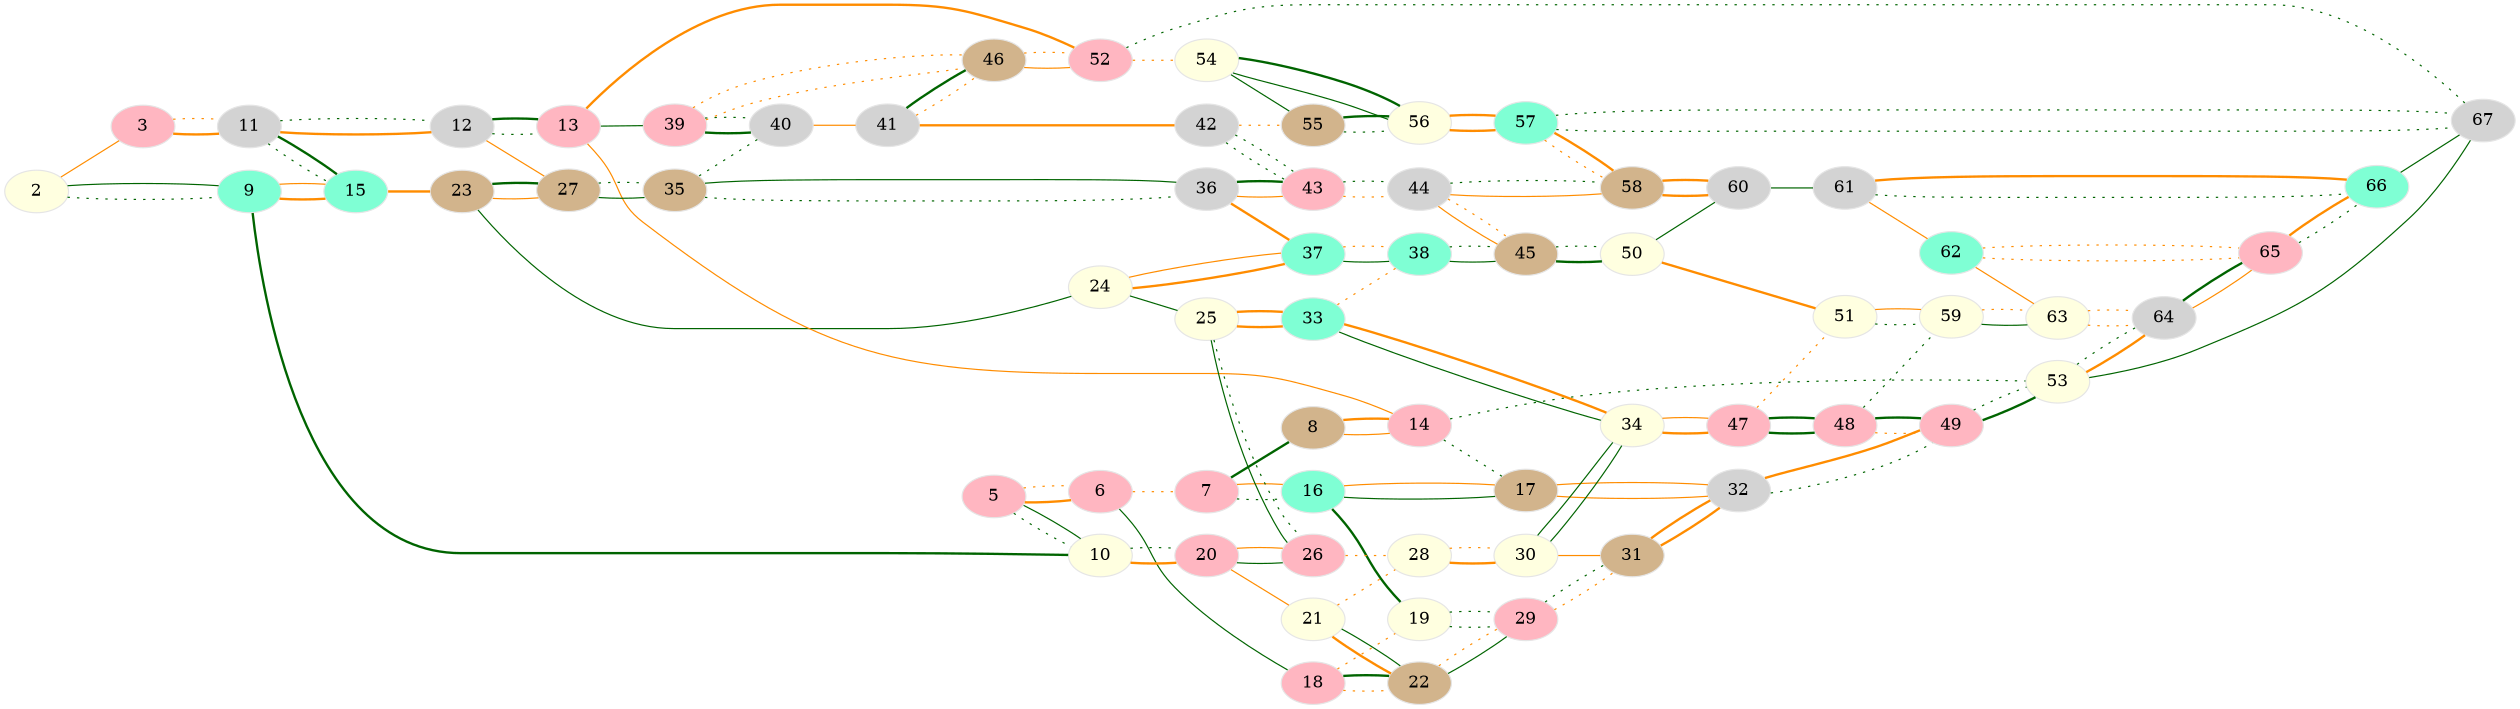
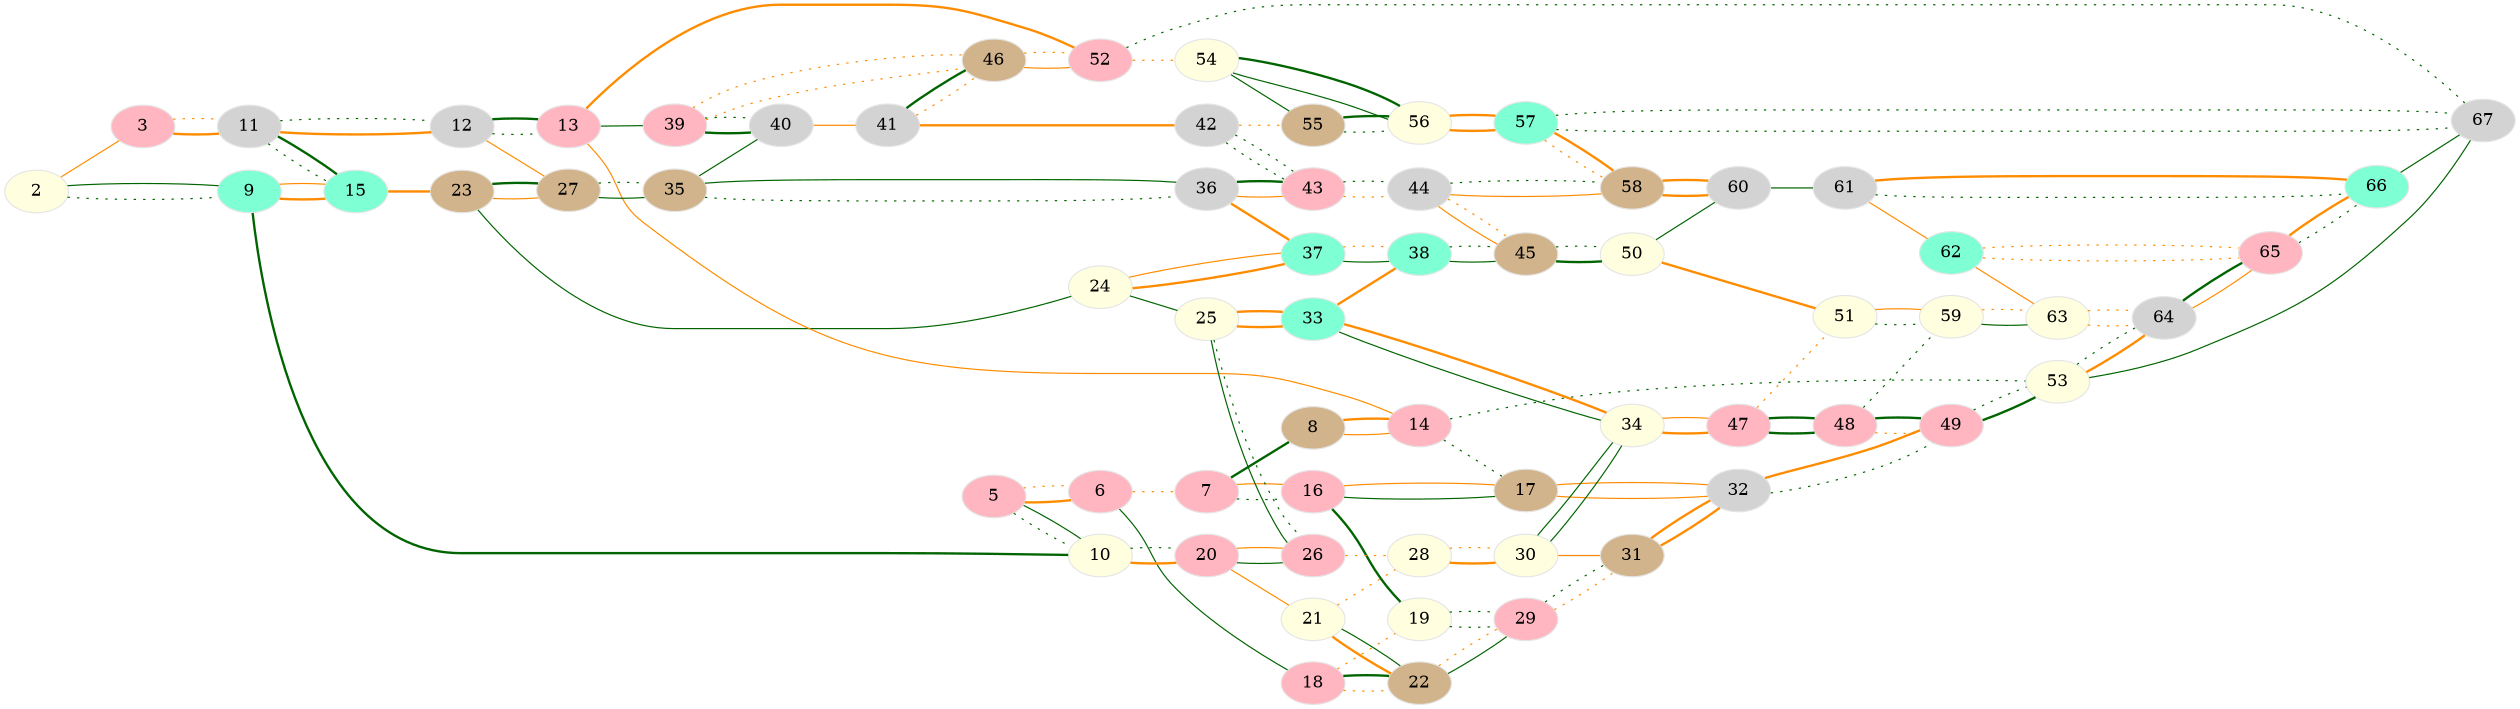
edge "40" -- "35": style dotted -> solid
edge "38" -- "33": style dotted -> bold
node "16": fillcolor aquamarine -> lightpink
